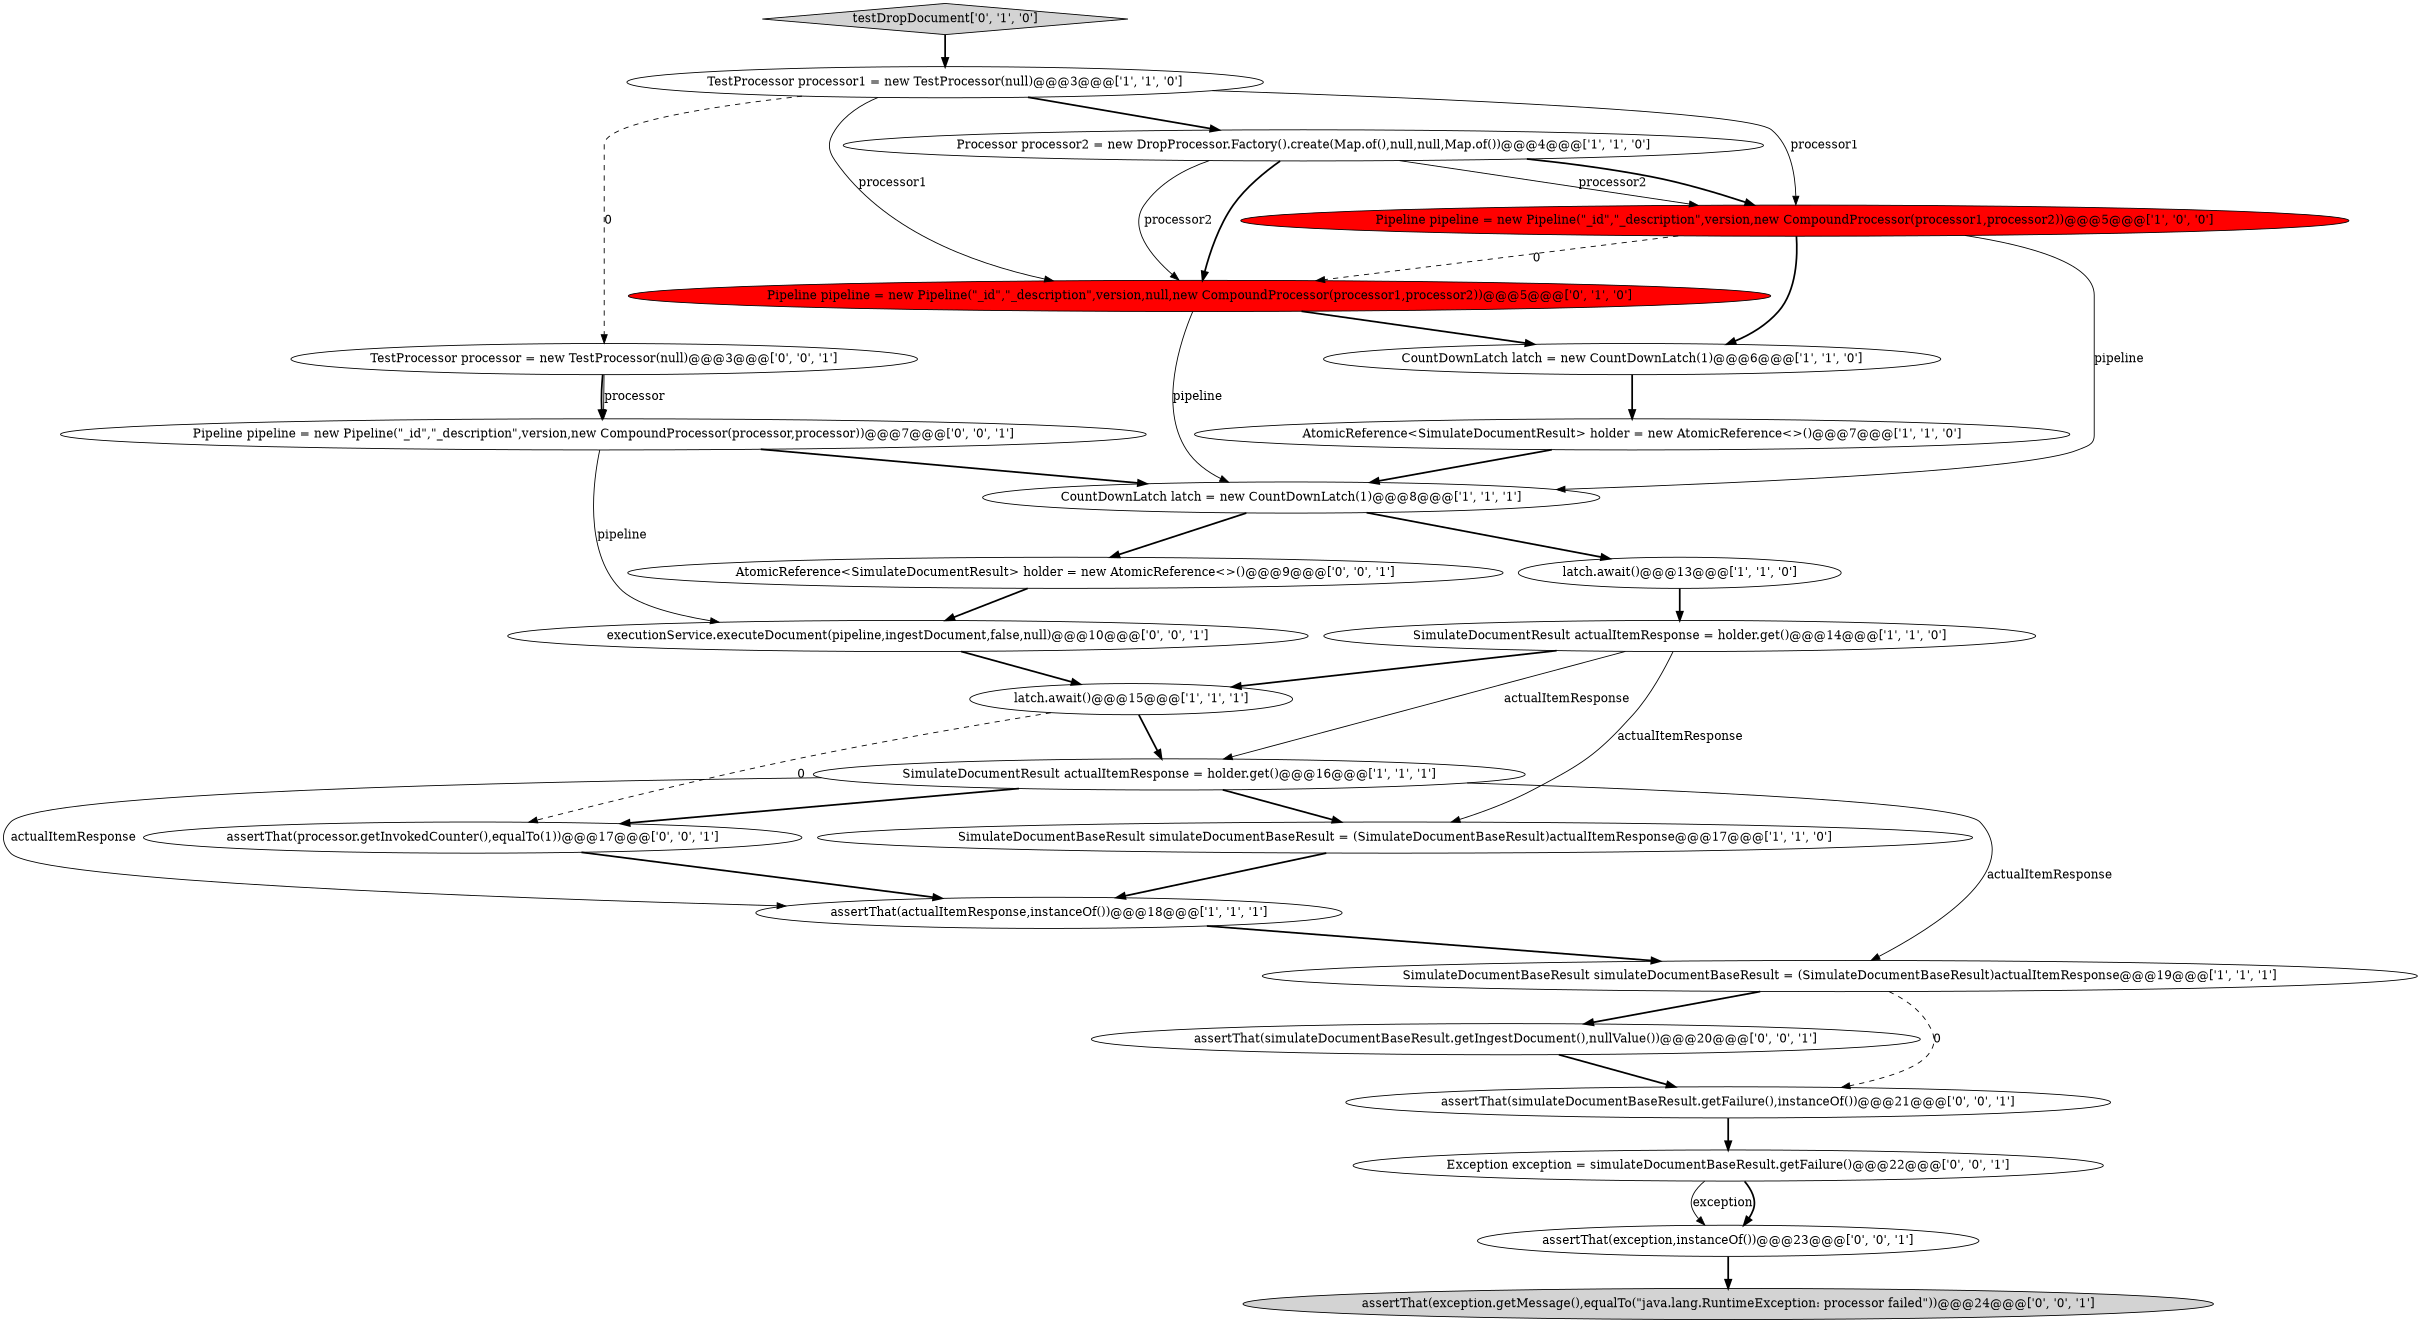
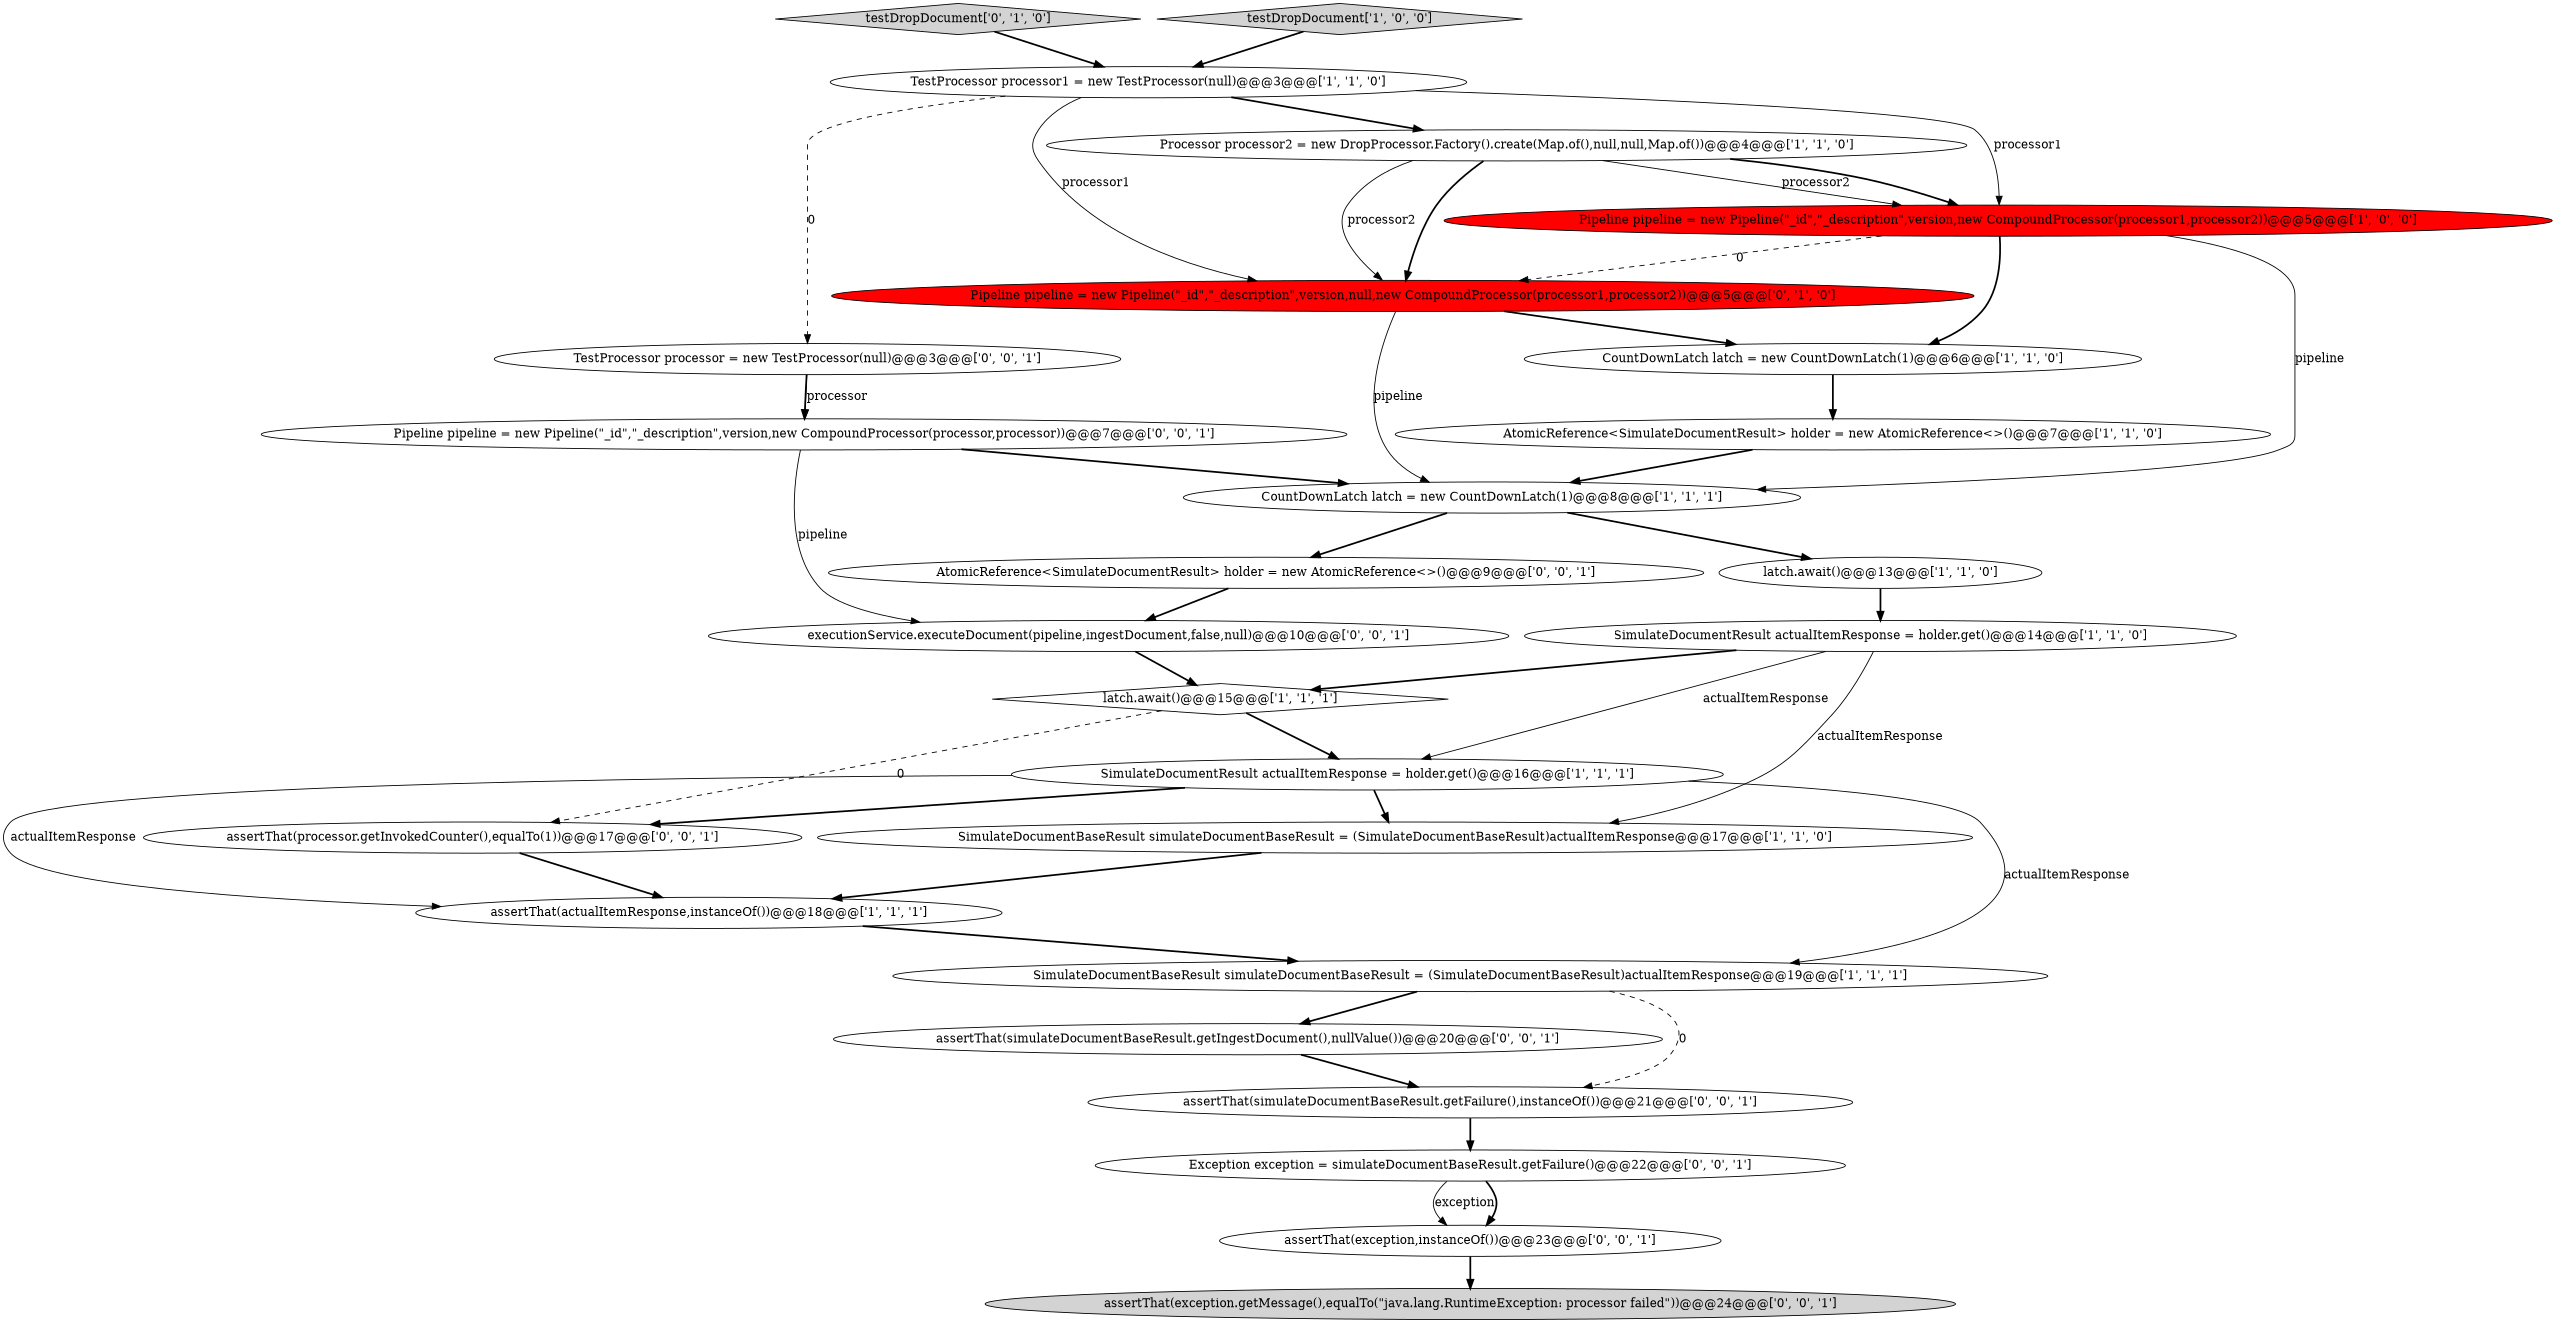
node "testDropDocument['1', '0', '0']": added
node "latch.await()@@@15@@@['1', '1', '1']": shape ellipse -> diamond
